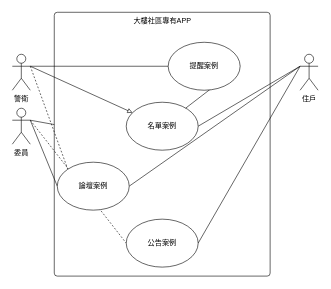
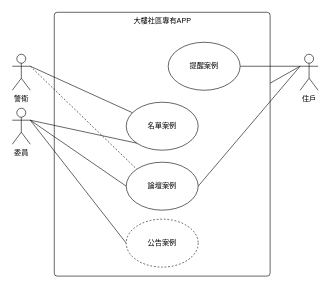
edge "提醒案例" -- "警衛": removed
edge "提醒案例" -- "名單案例": now "提醒案例" -- "住戶"
edge "住戶" -- "名單案例": now "住戶" -- "大樓社區專有APP"
edge "警衛" -> "名單案例": arrowhead block -> none
edge "委員" -- "大樓社區專有APP": now "委員" -- "名單案例"
edge "住戶" -- "公告案例": removed
node "論壇案例": moved (93, 186) -> (162, 186)
edge "委員" -- "公告案例": style dashed -> solid
node "公告案例": style solid -> dashed
